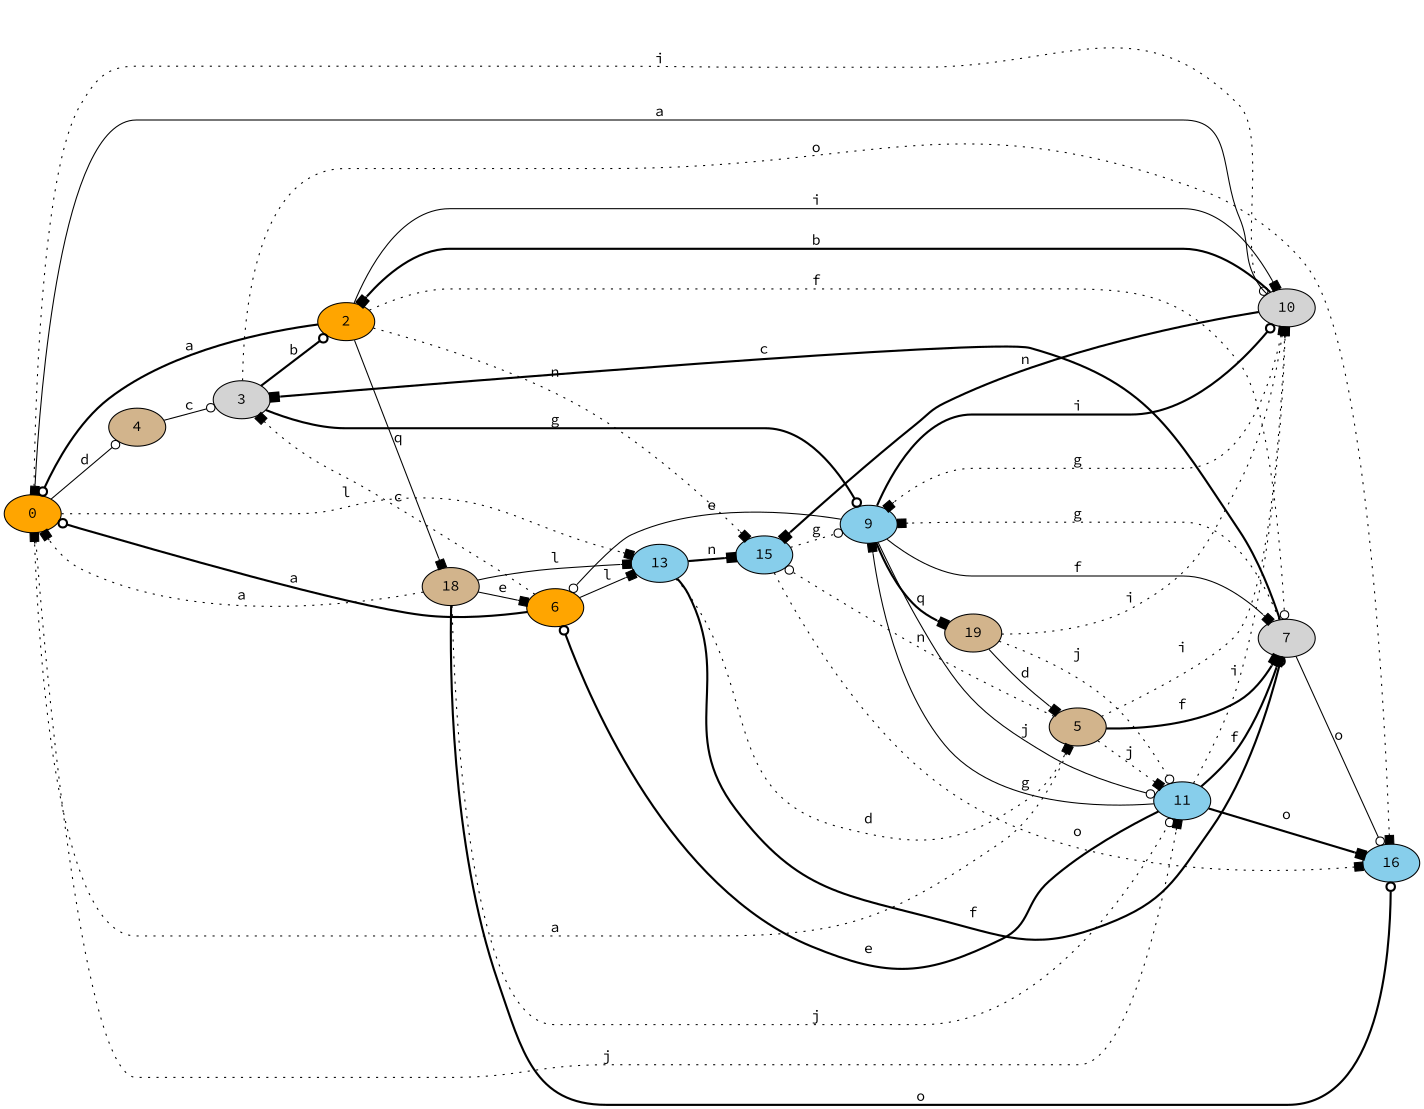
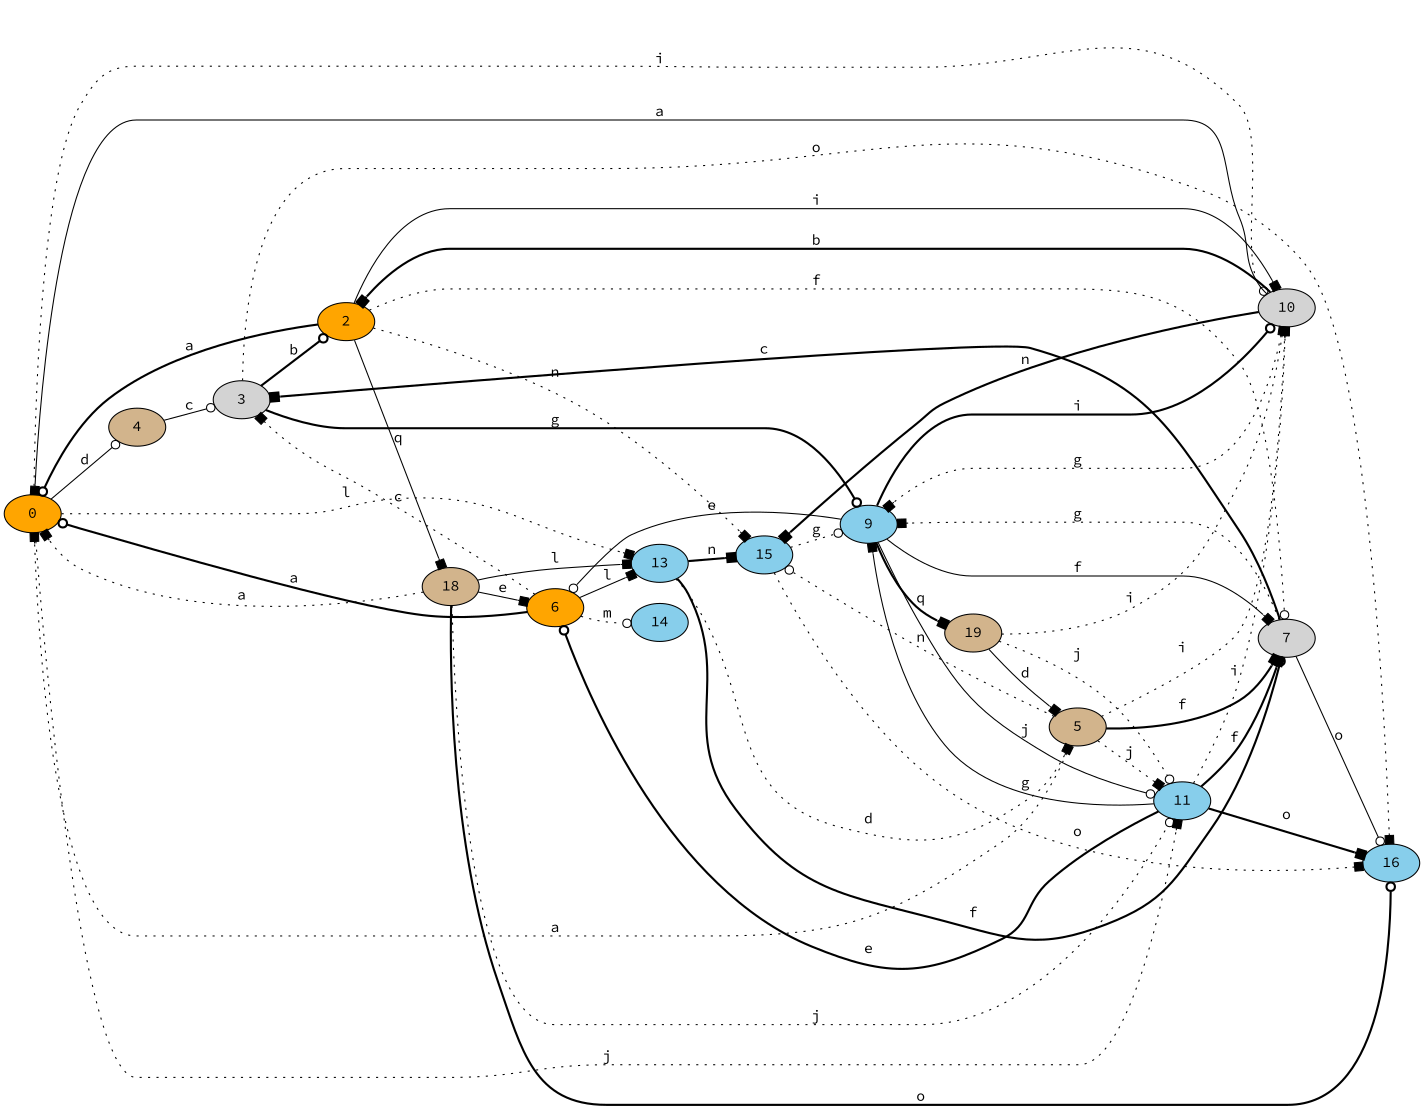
node "14": added
